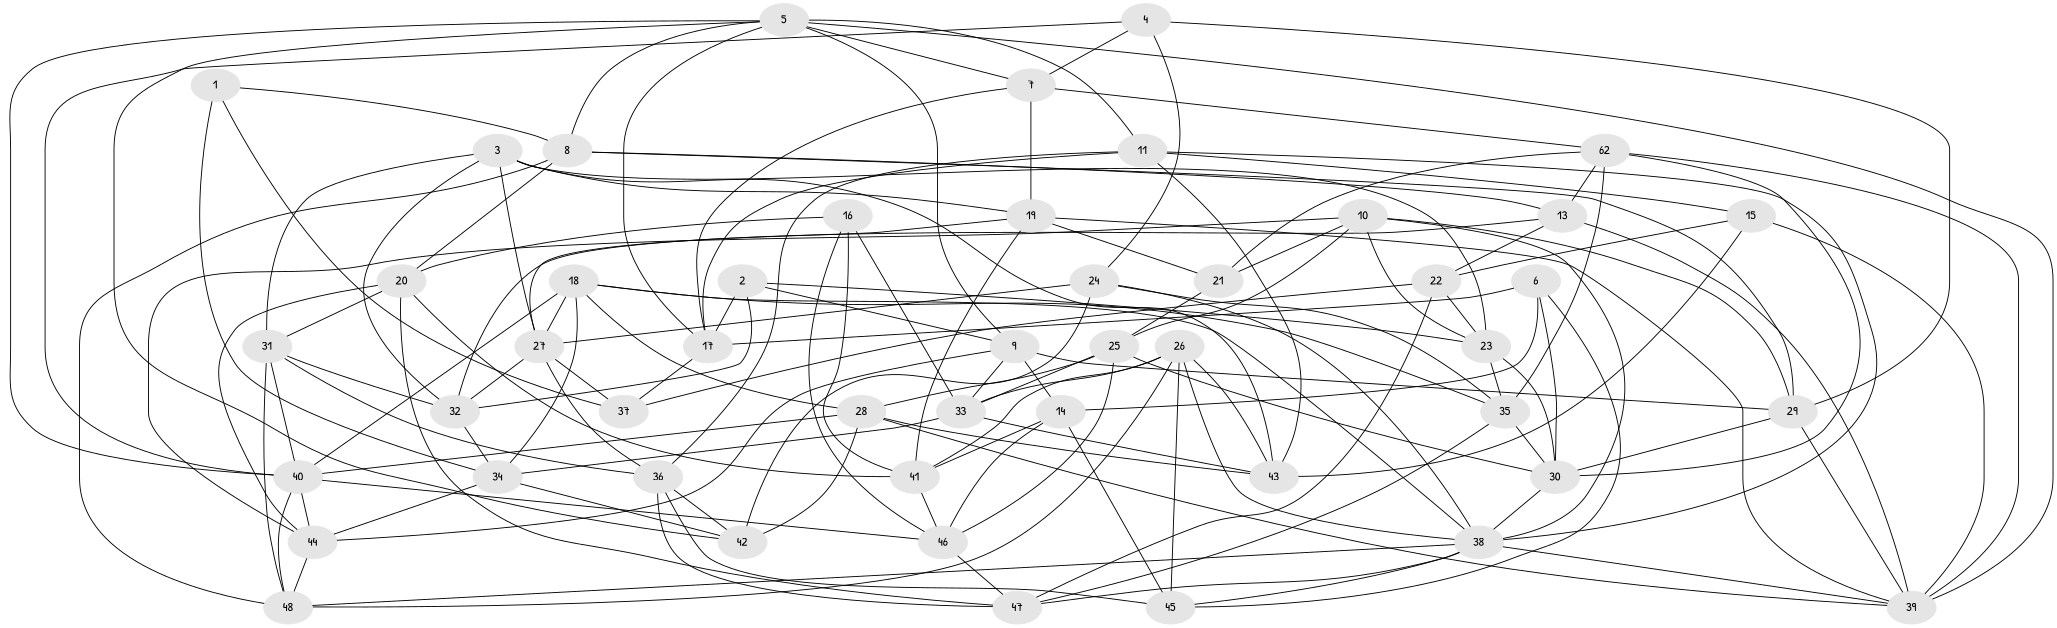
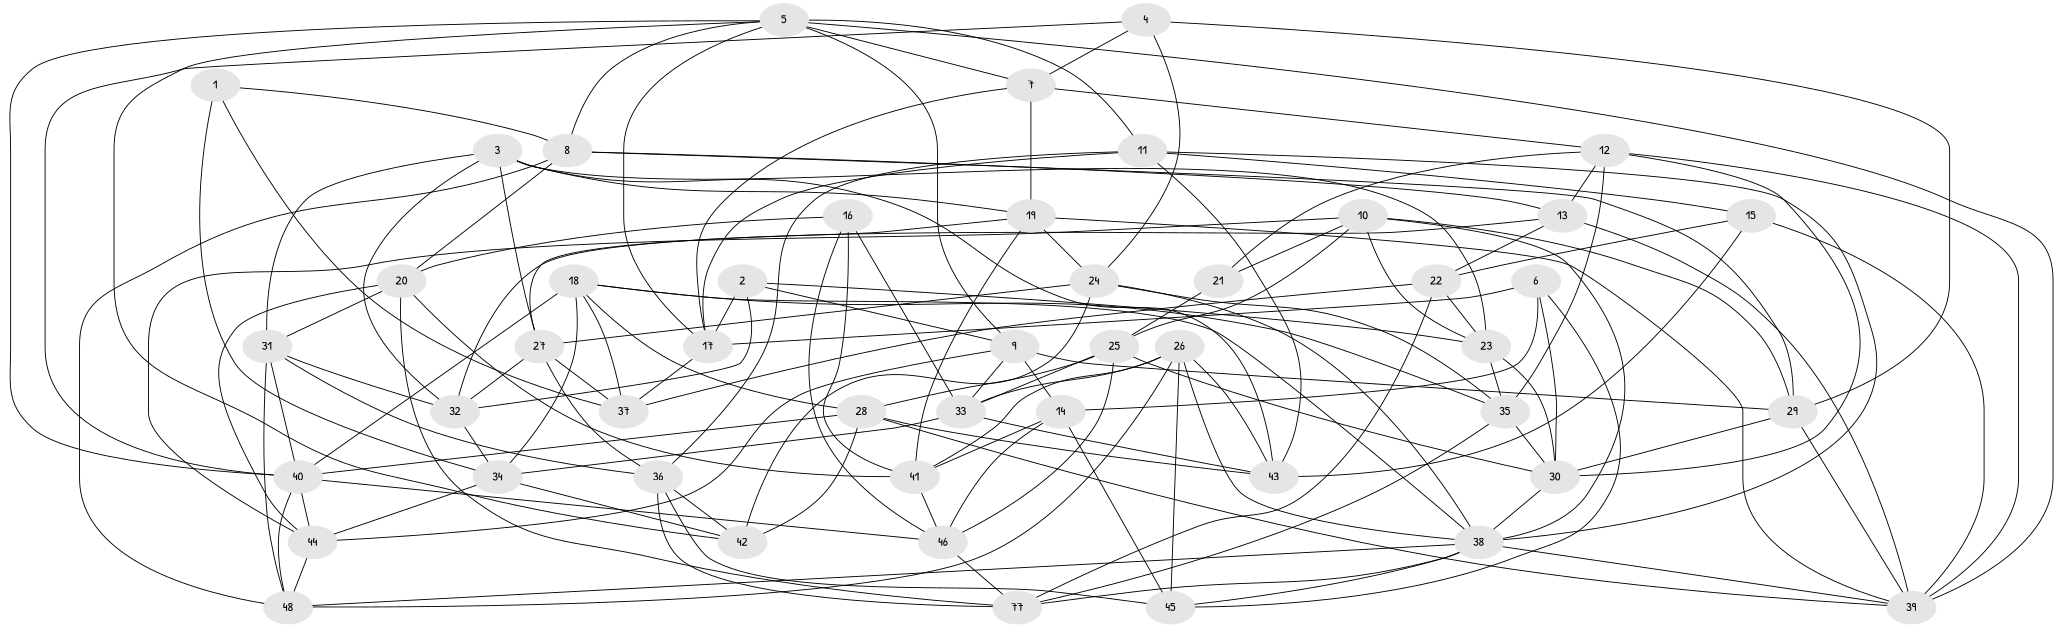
node "62": label "62" -> "12"
edge "19" -- "21": now "19" -- "24"
edge "18" -- "27": now "18" -- "37"
node "47": label "47" -> "77"
